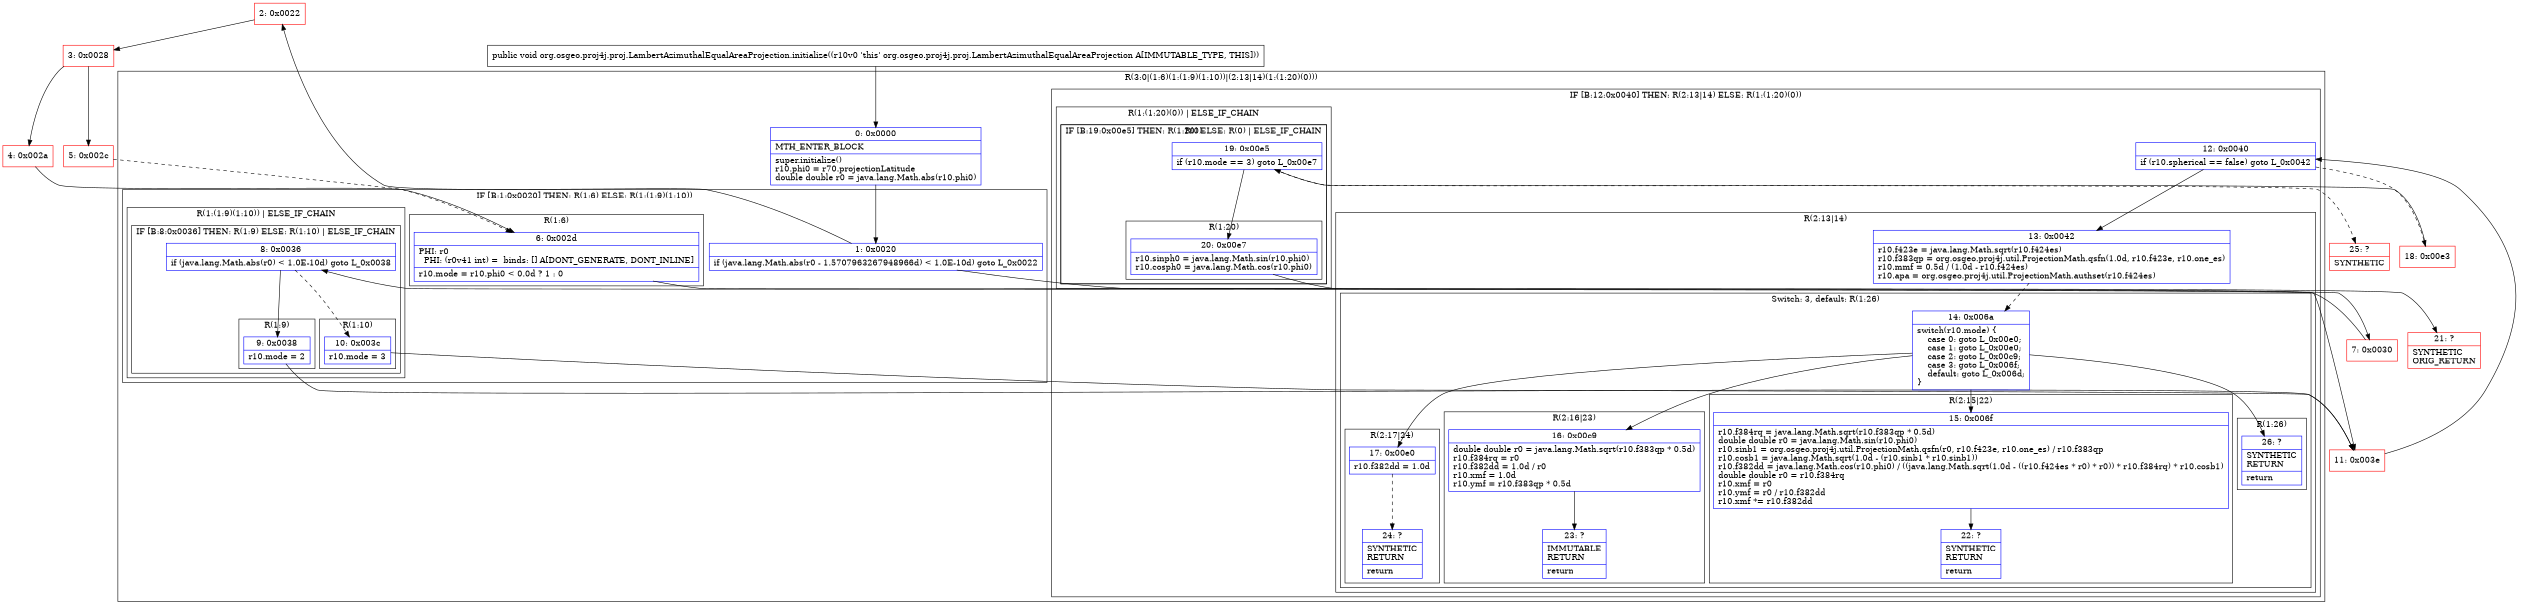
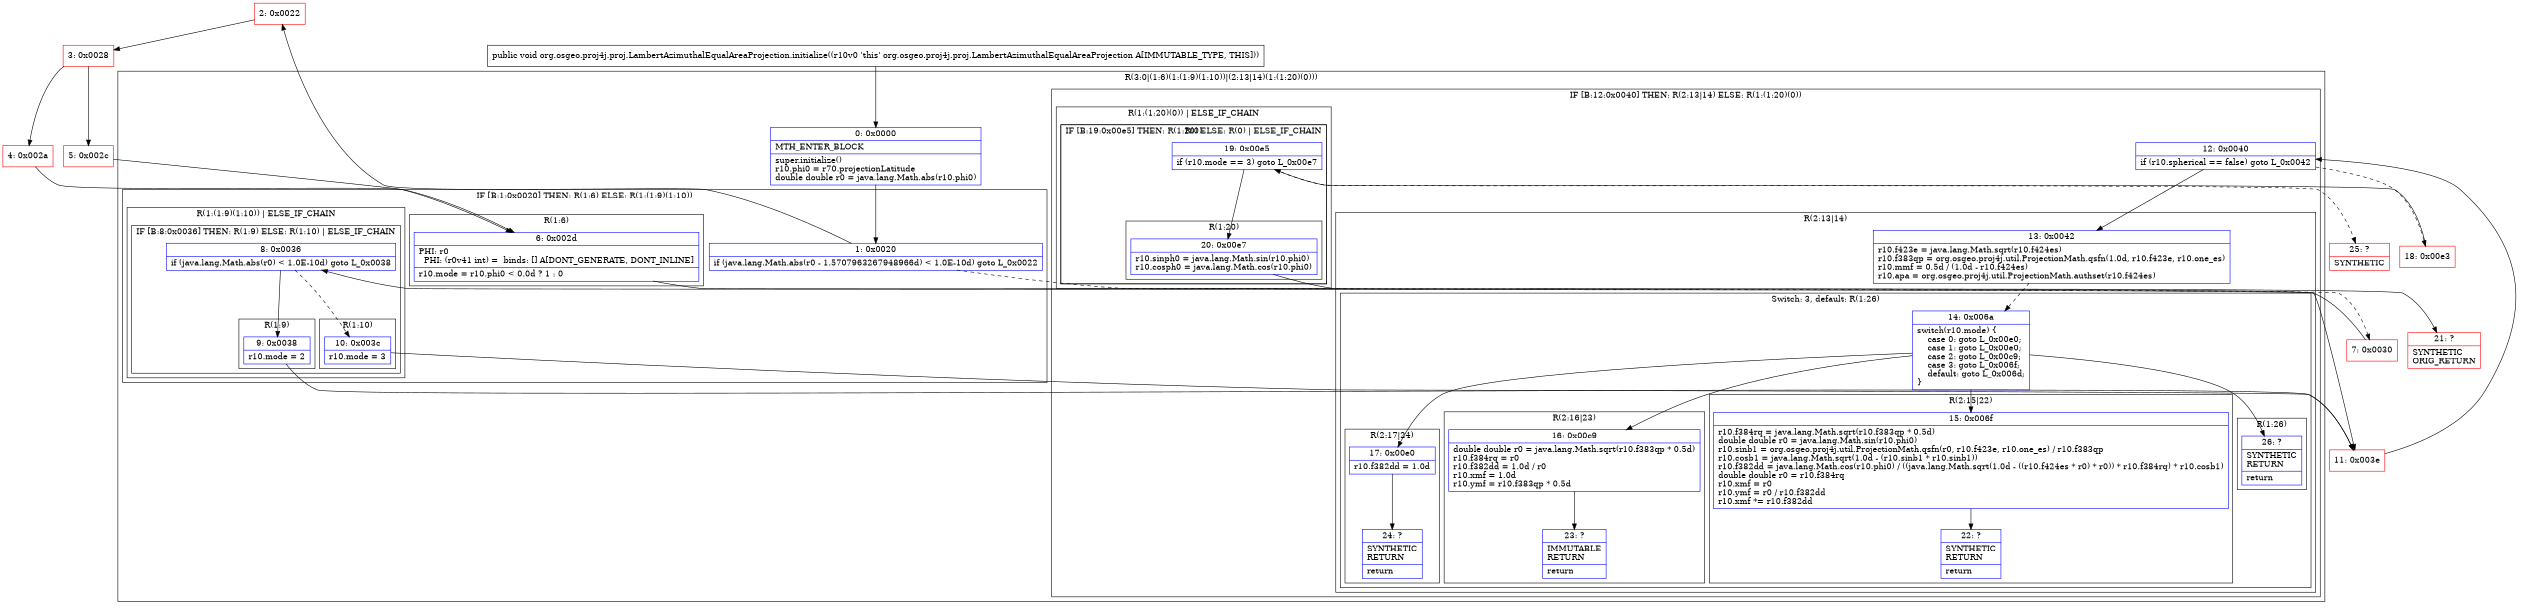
edge "5: 0x002c" -> "6: 0x002d": style dashed -> solid
edge "1: 0x0020" -> "7: 0x0030": style solid -> dashed
edge "17: 0x00e0" -> "24: ?": style dashed -> solid
